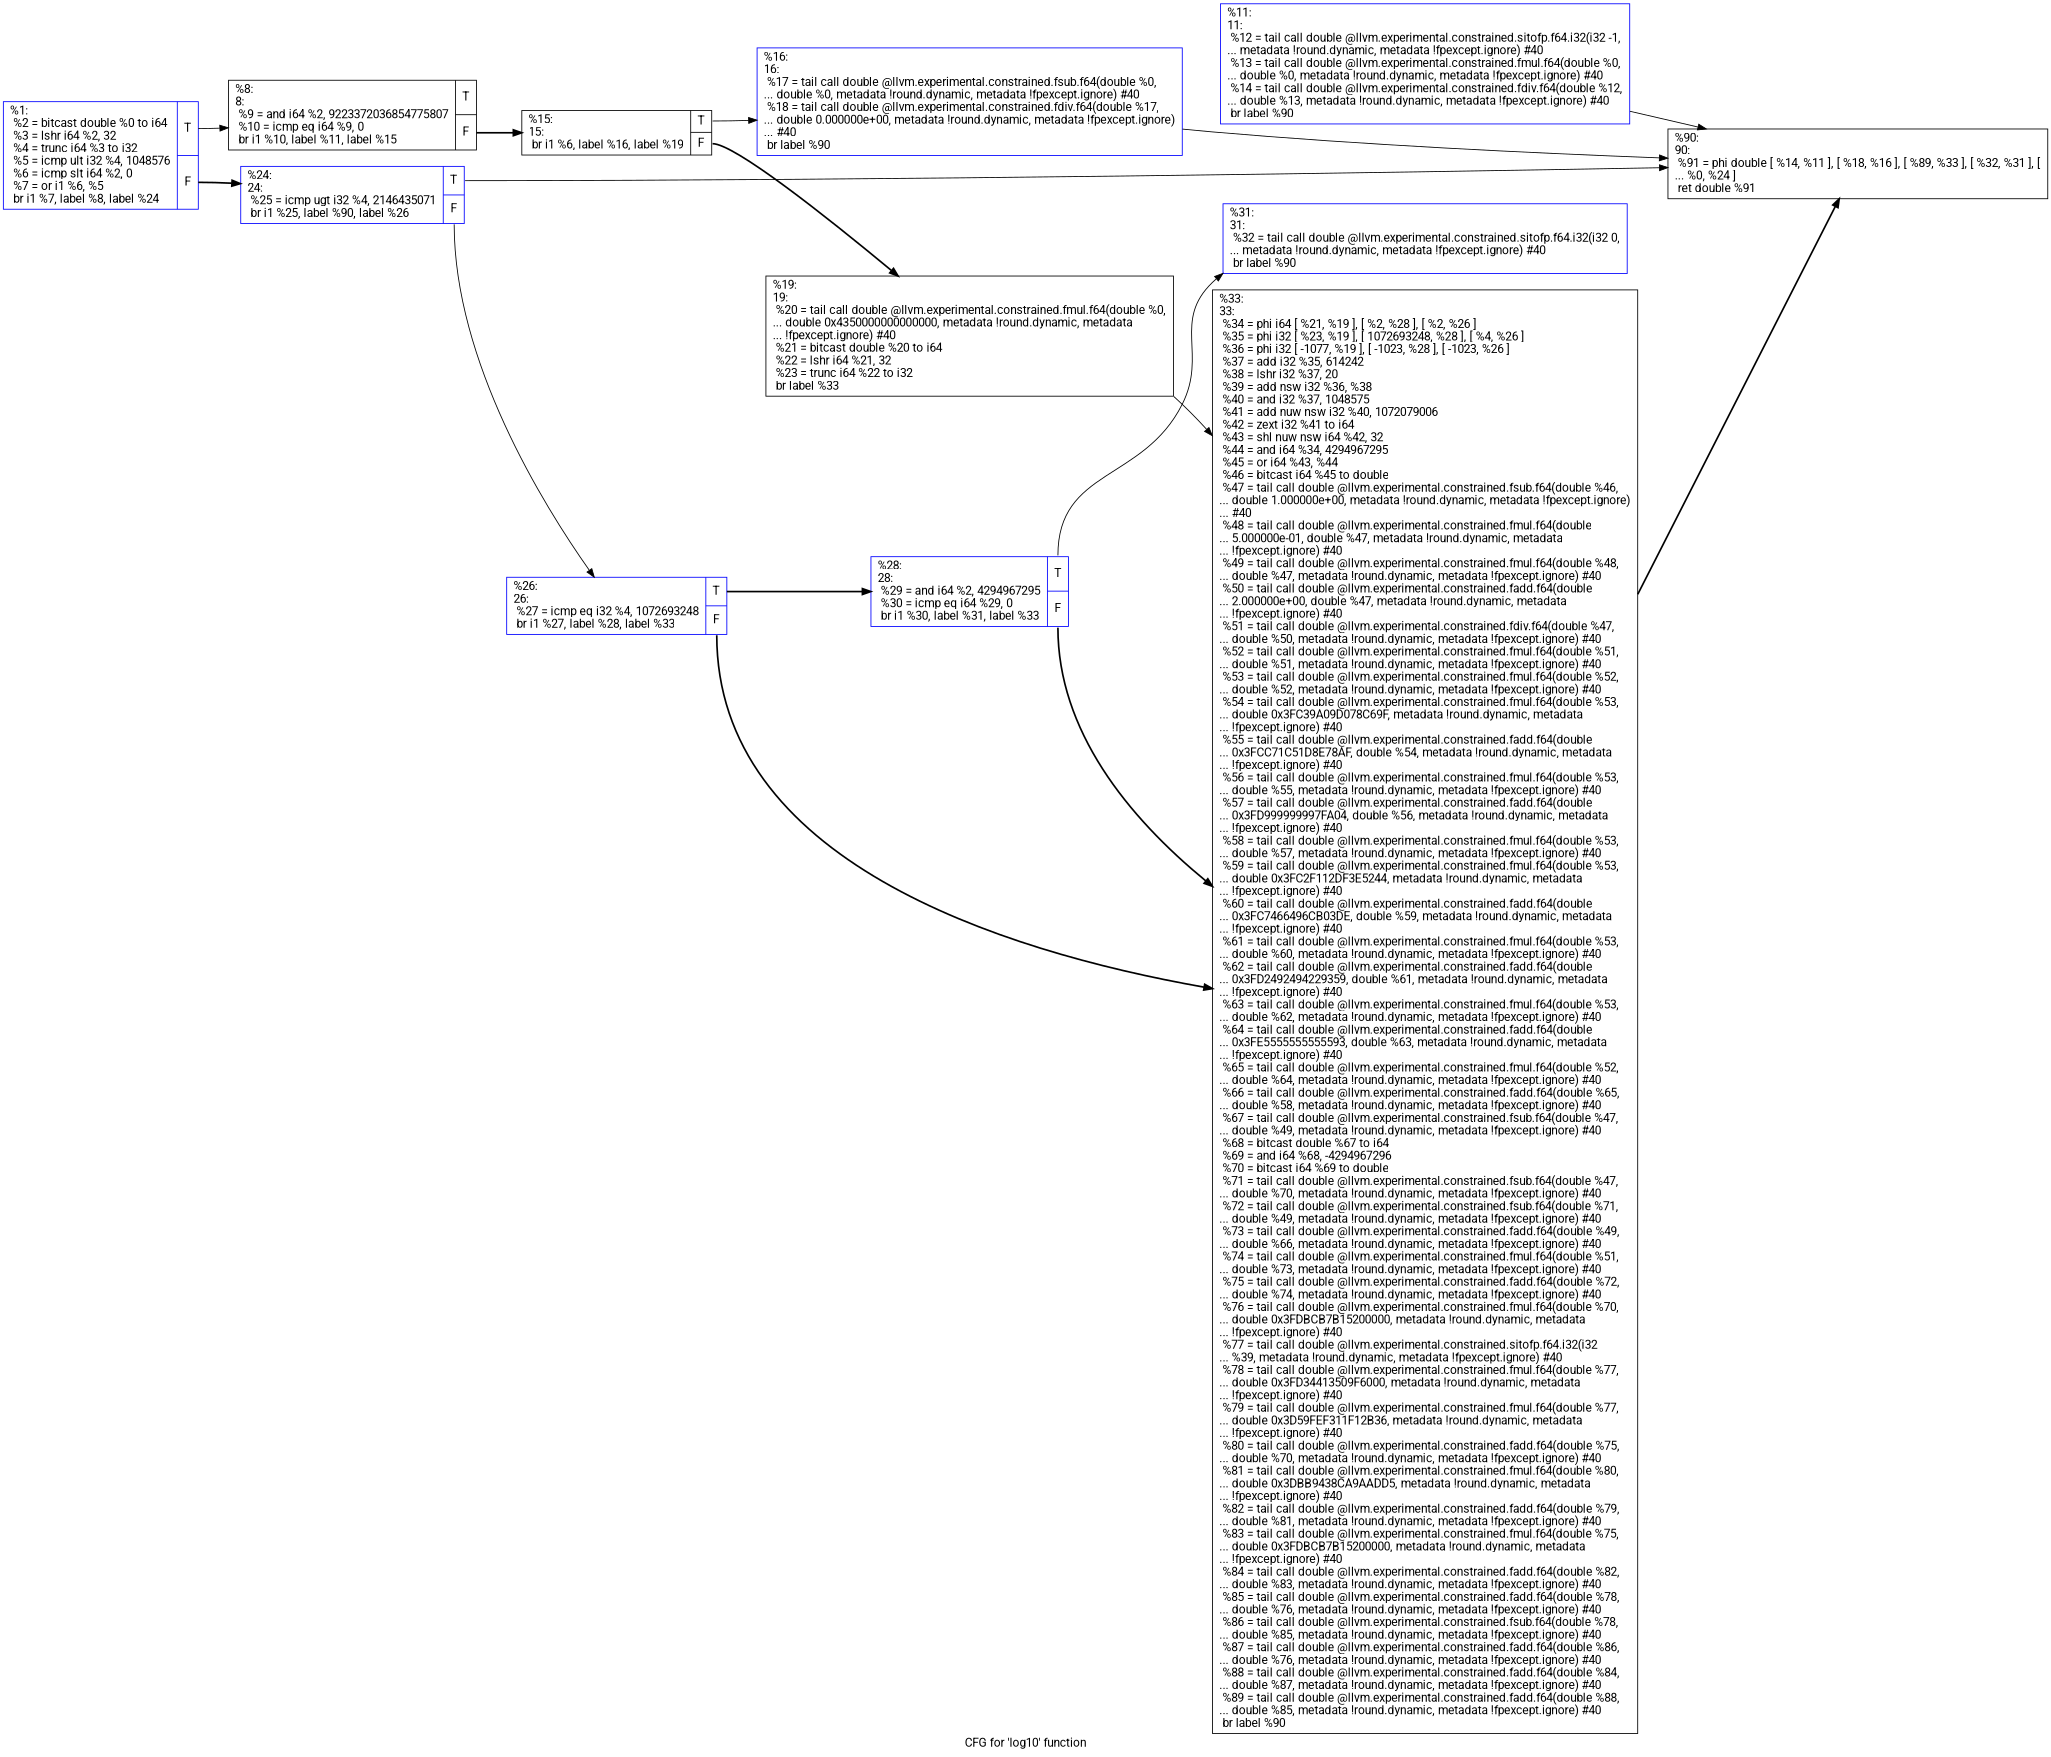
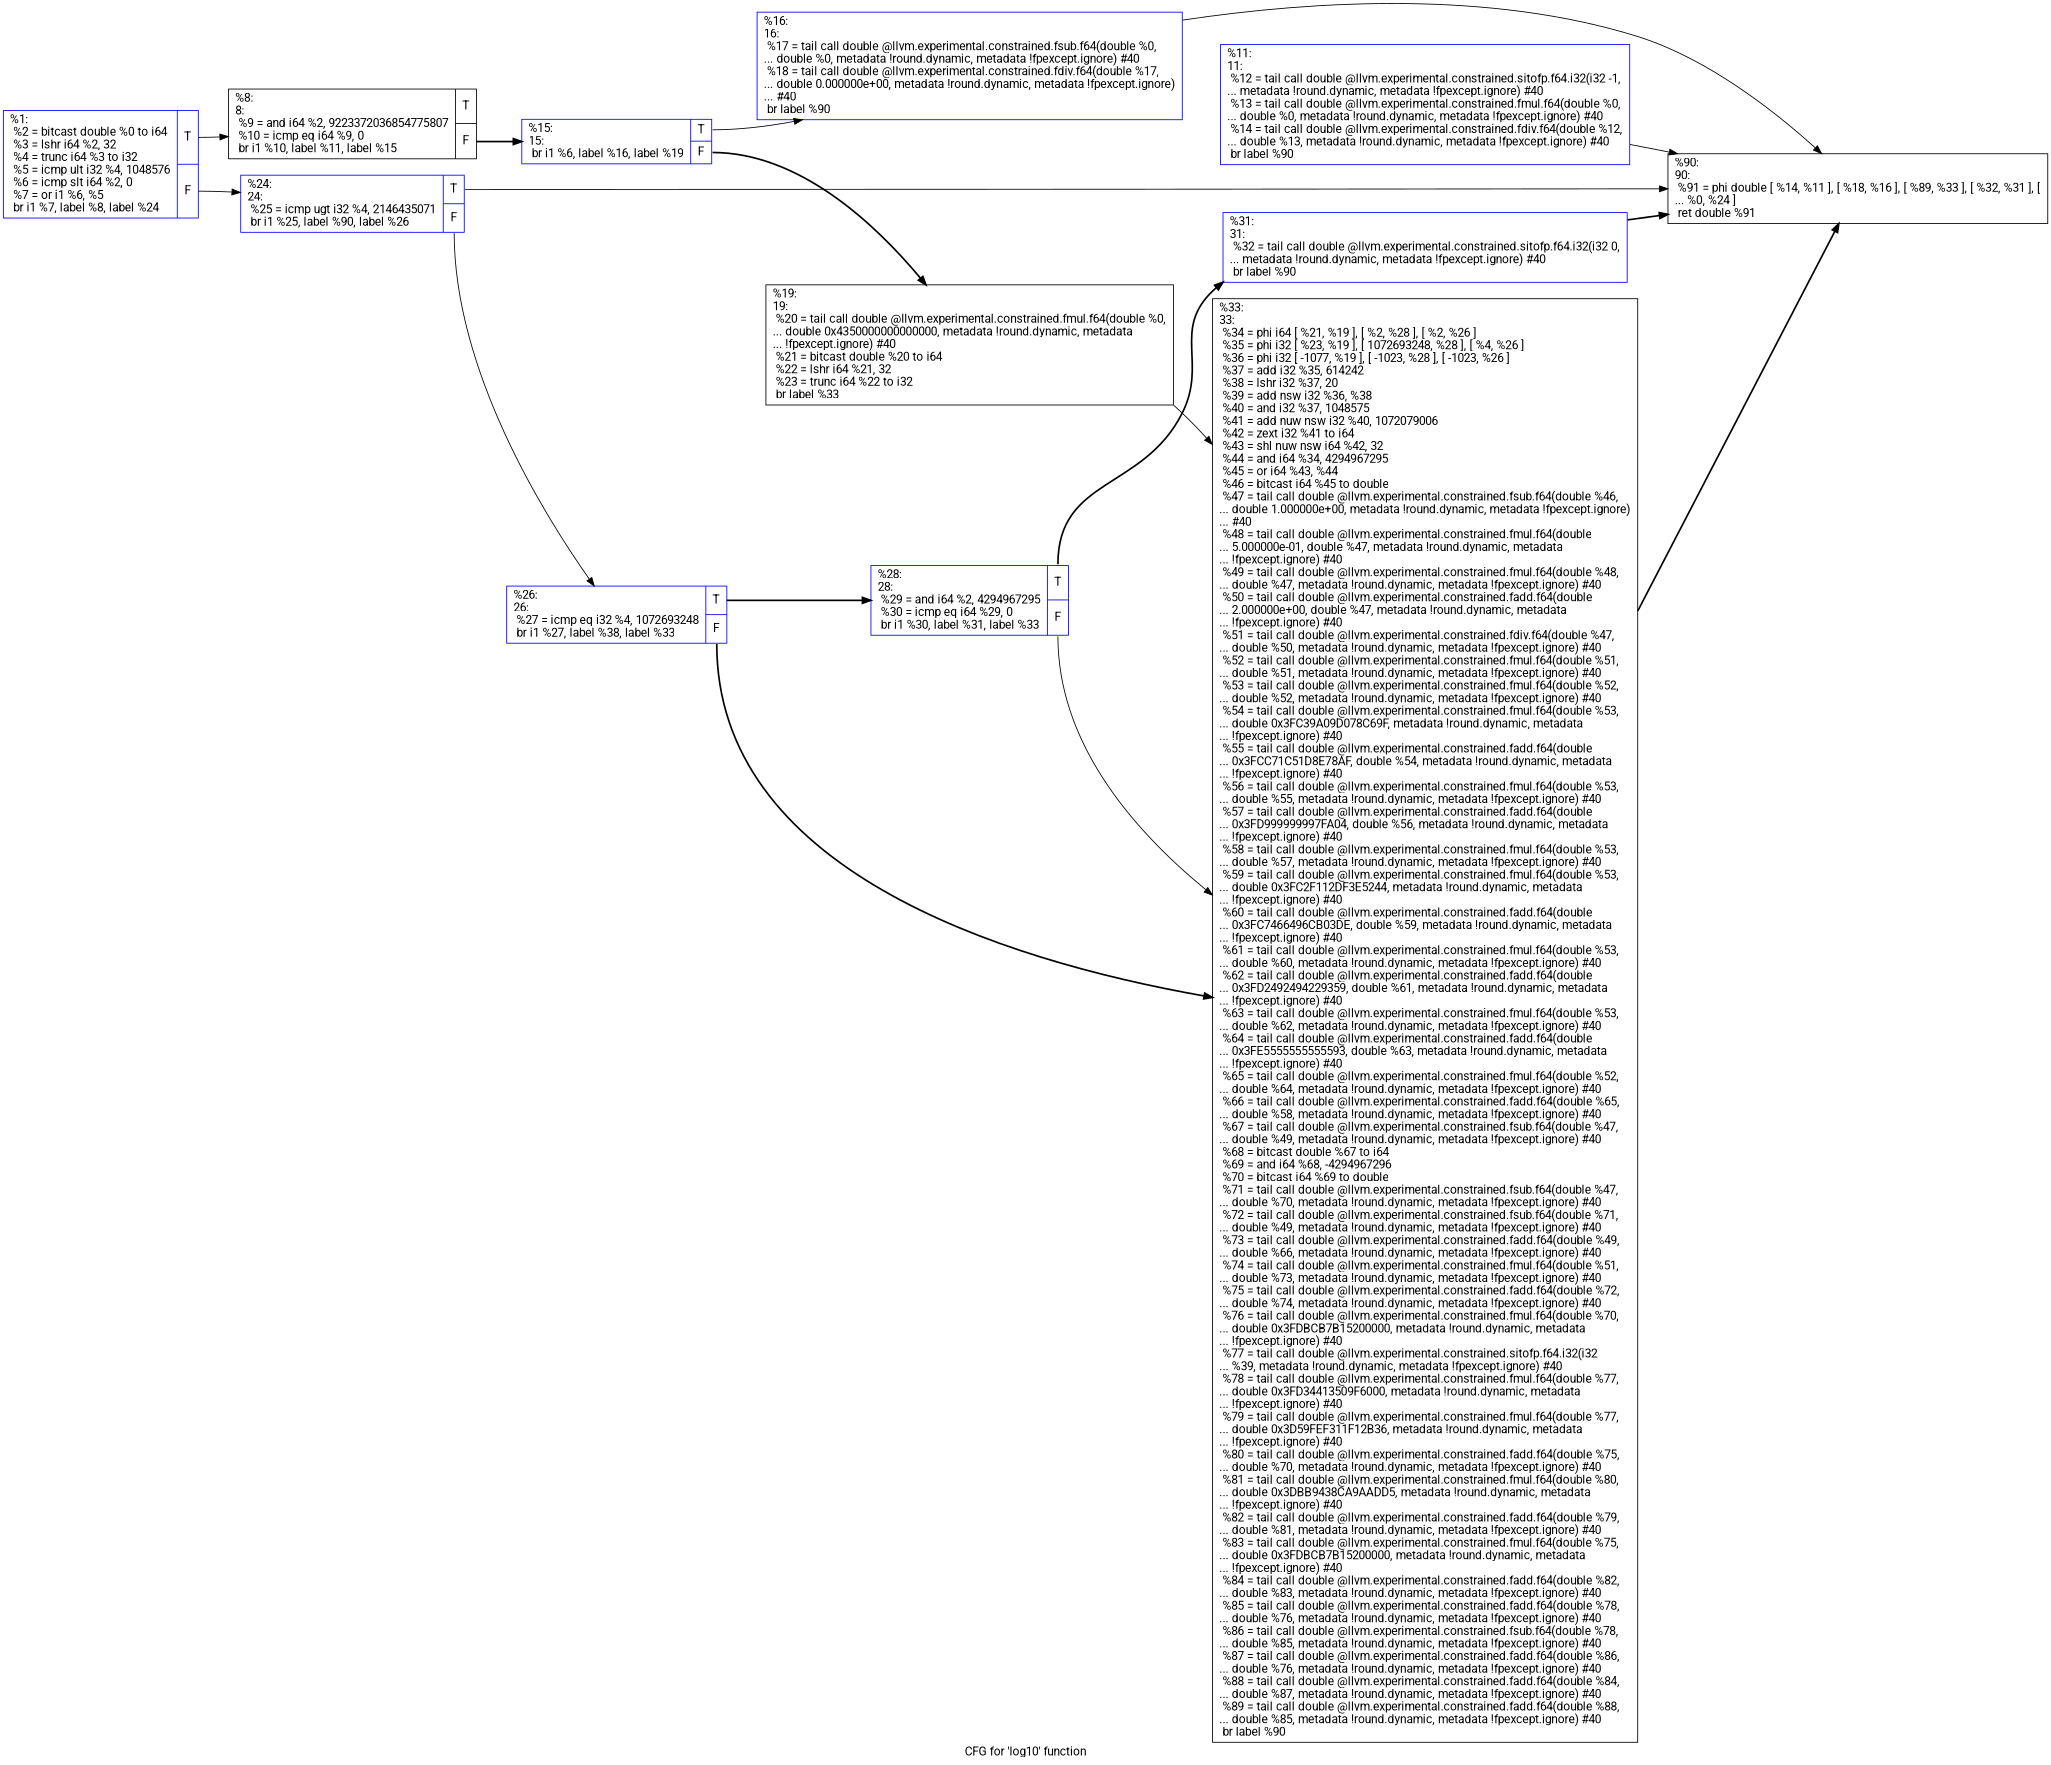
node "%15:": color black -> blue
edge "%1:" -> "%24:": style bold -> solid
edge "%31:" -> "%90:": added
edge "%28:" -> "%31:": style solid -> bold
node "%26:": text "br i1 %27, label %28, label %33" -> "br i1 %27, label %38, label %33"
edge "%28:" -> "%33:": style bold -> solid
